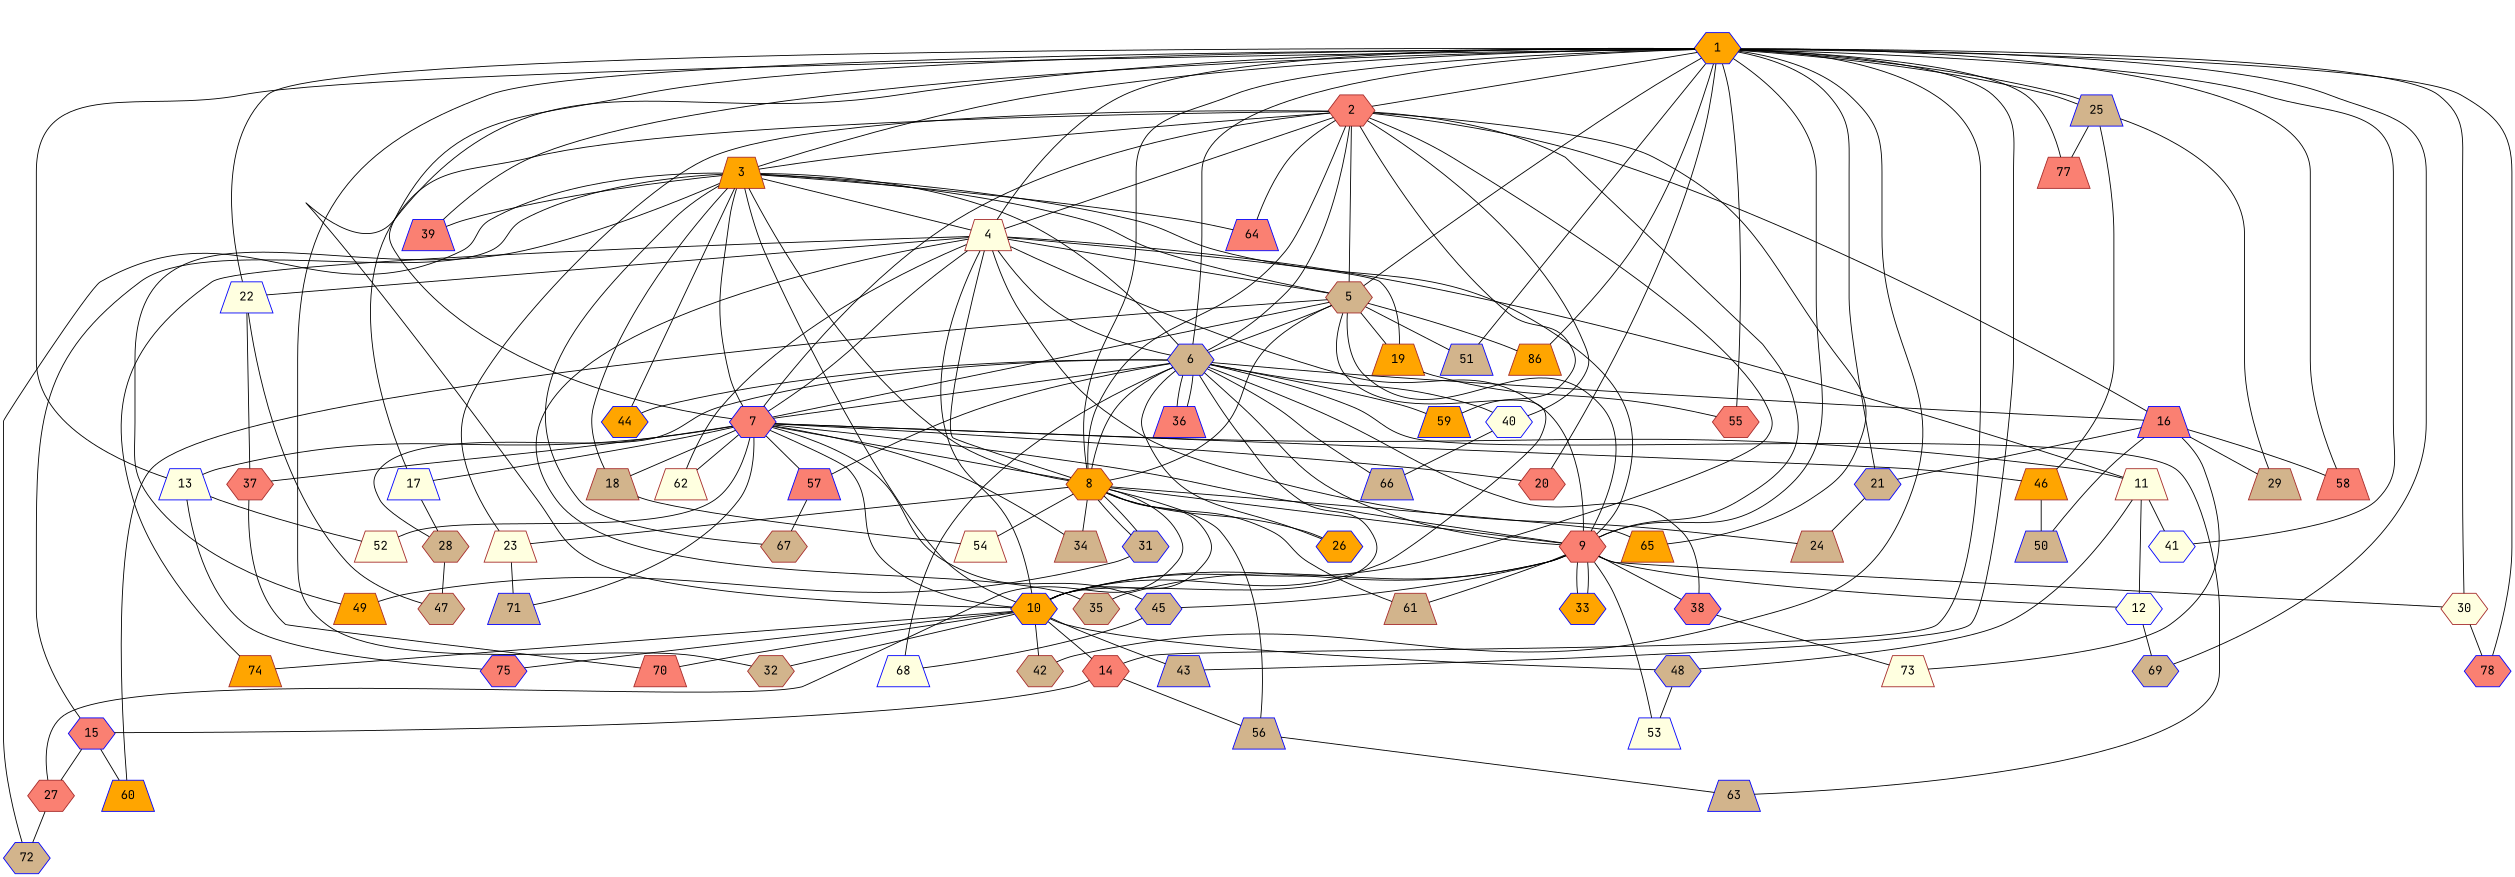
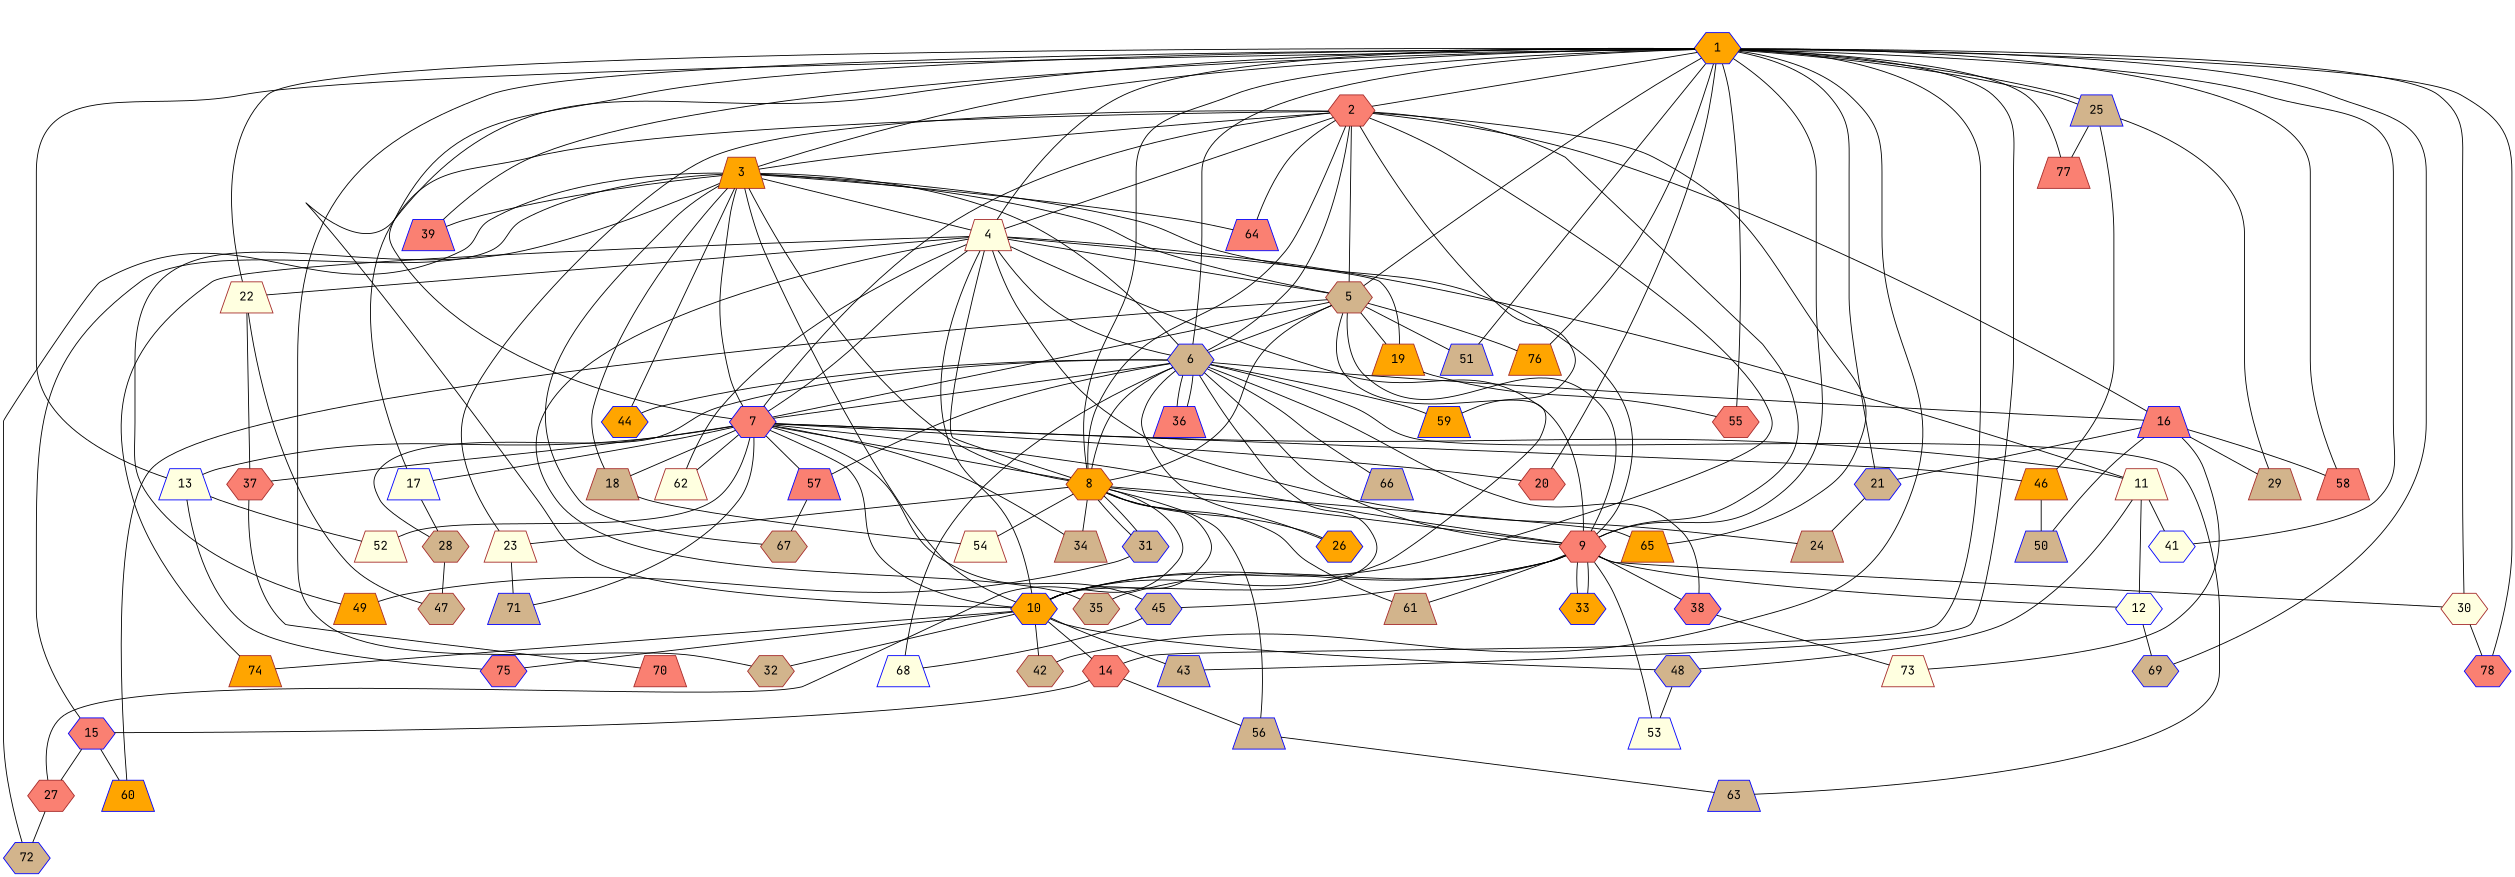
node "22": color blue -> brown
node "86": label "86" -> "76"
node "40": removed
edge "10" -- "70": removed
